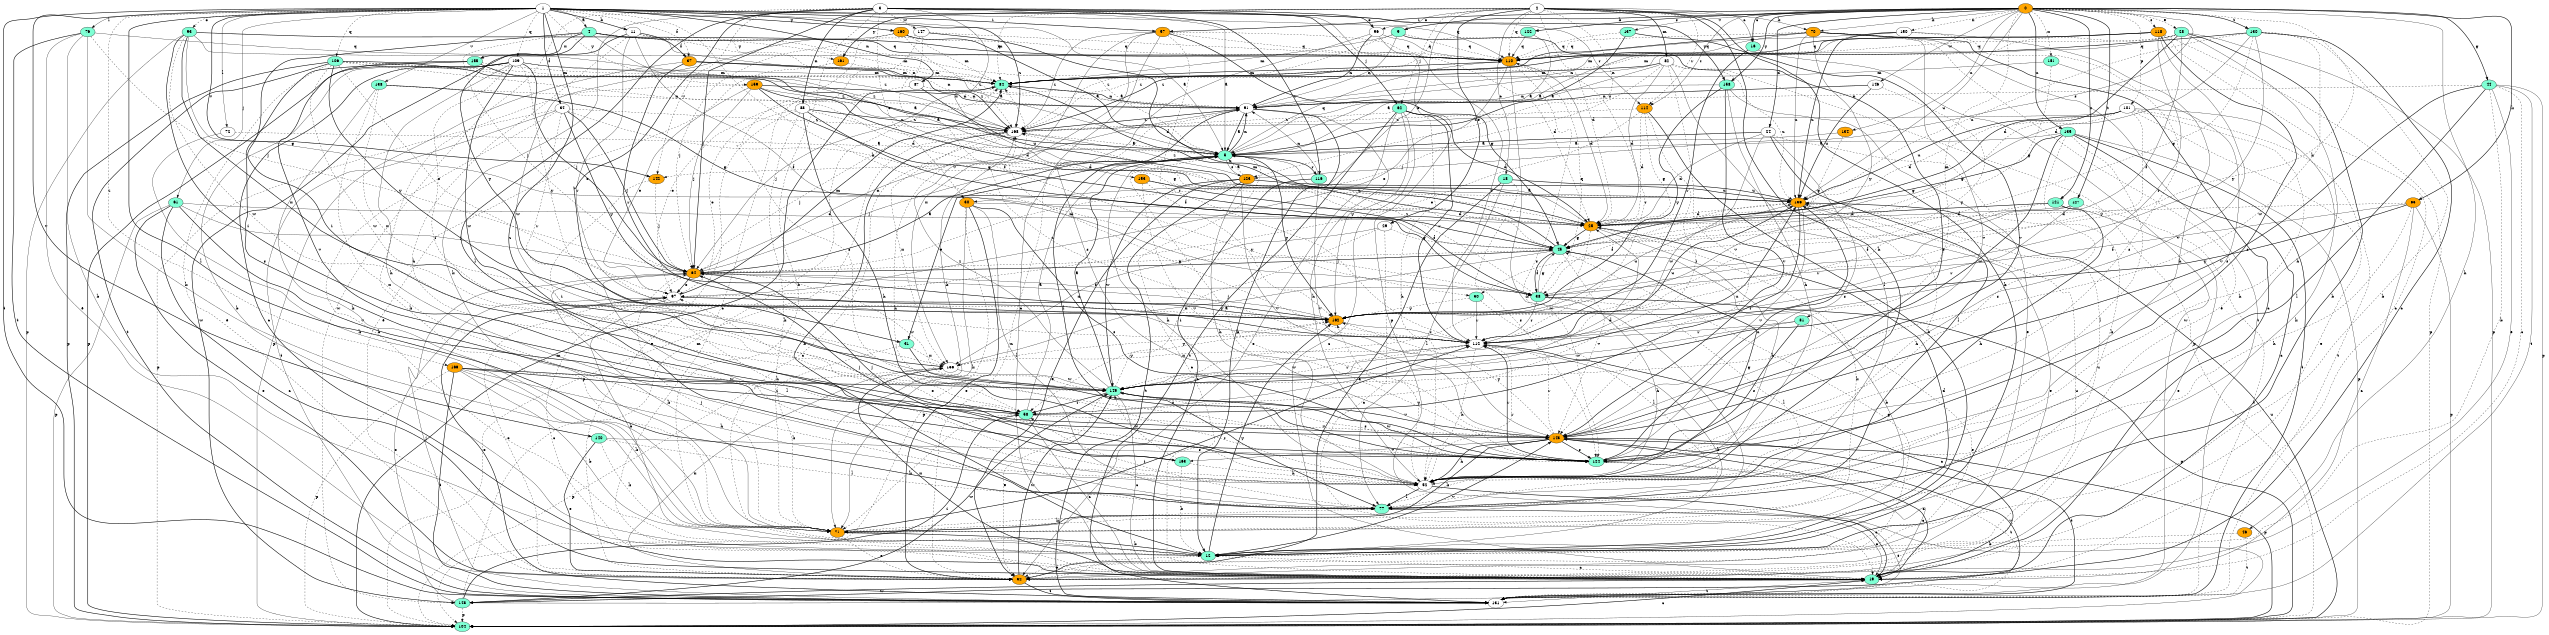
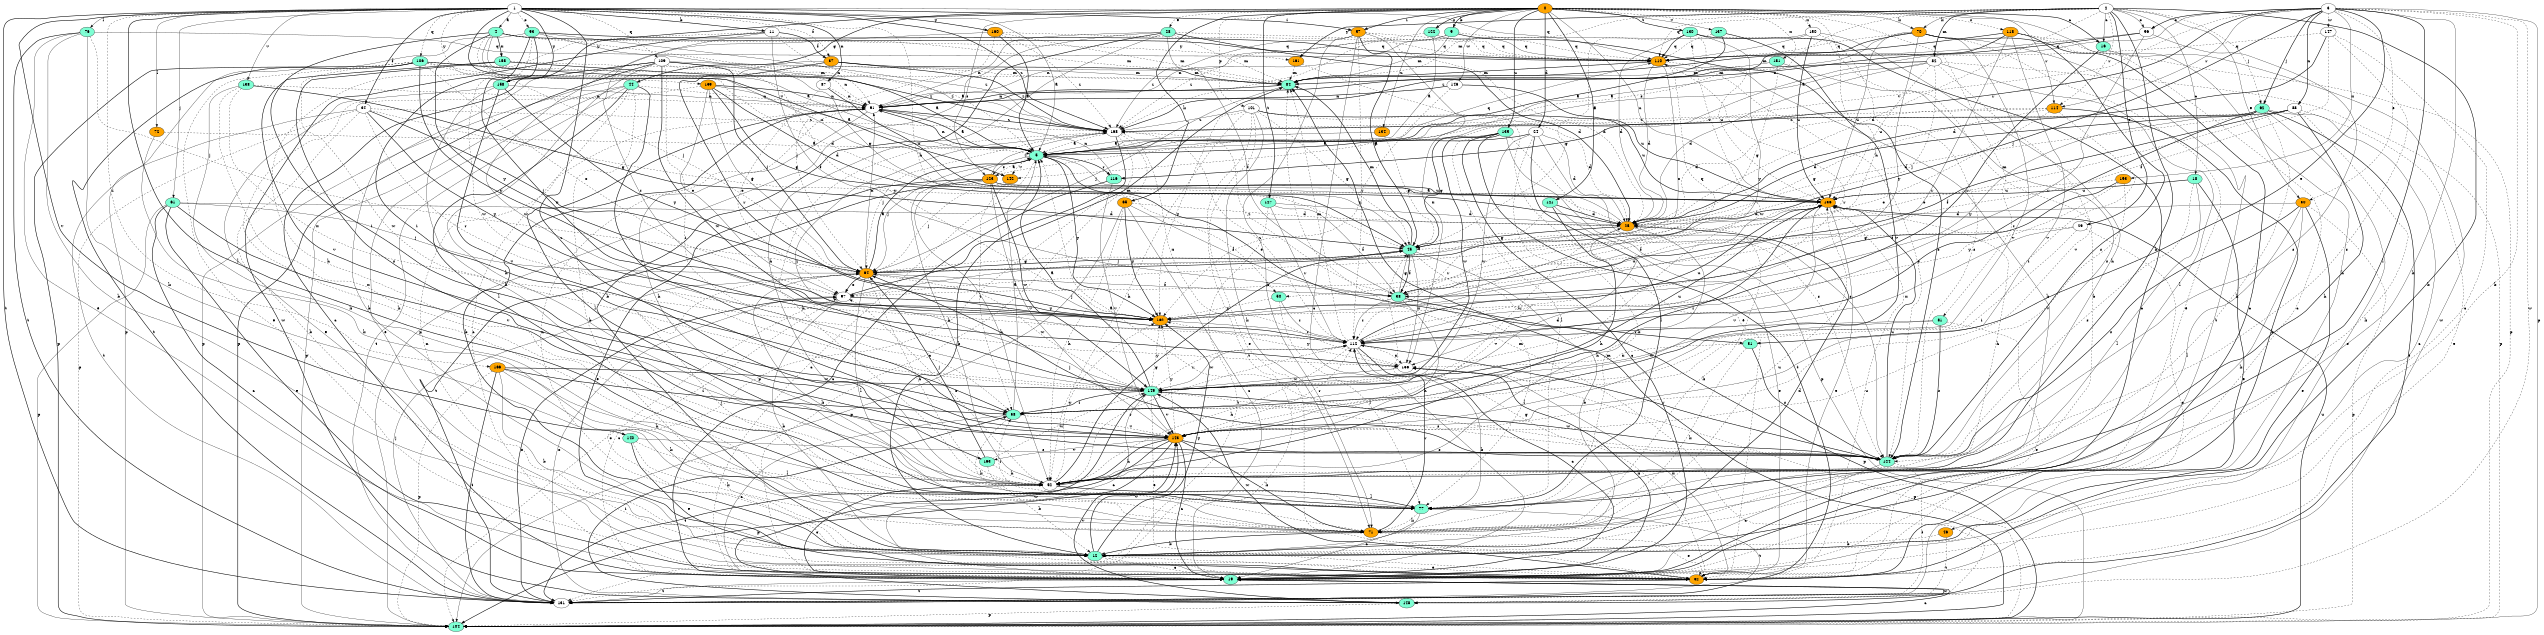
node "72": fillcolor white -> orange
edge "12" -> "91": added, label "n"
